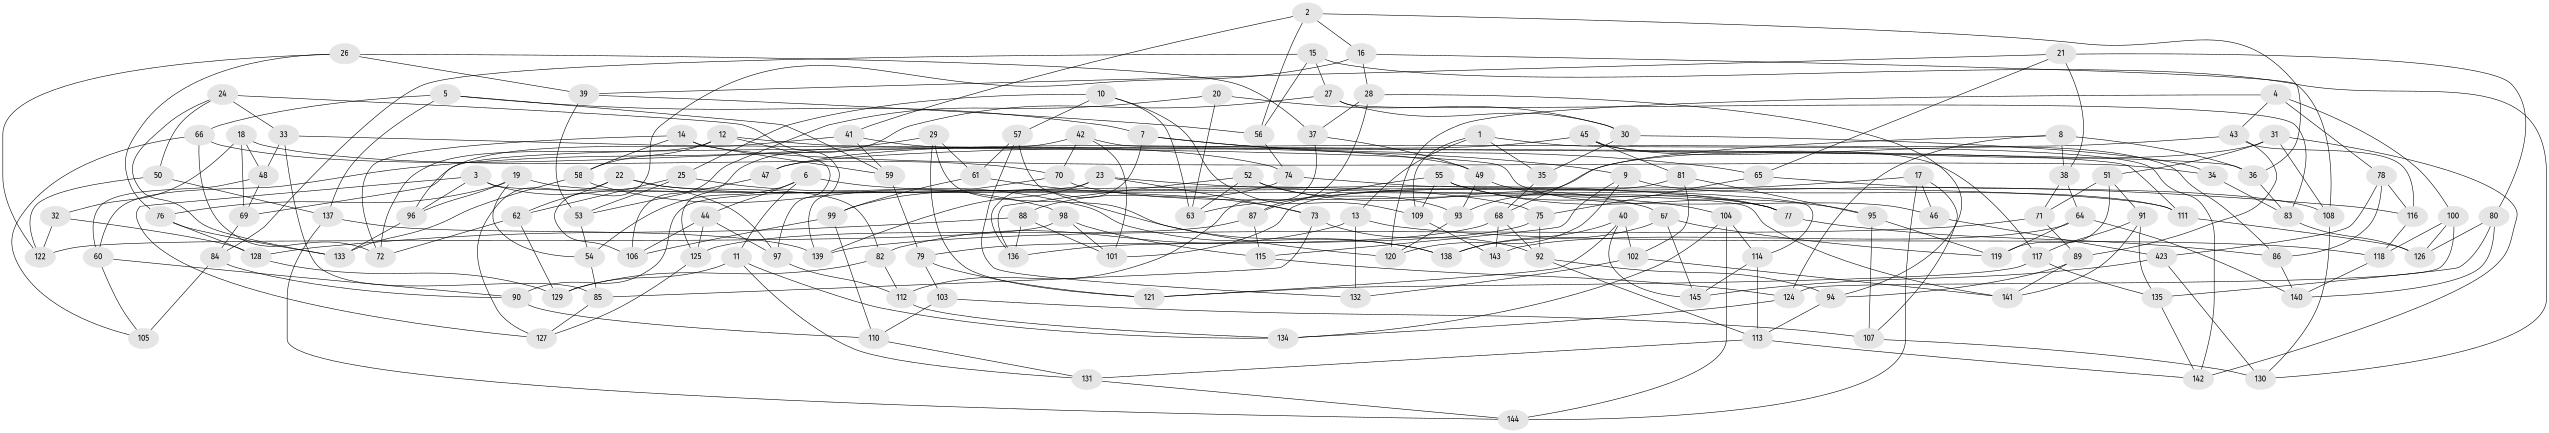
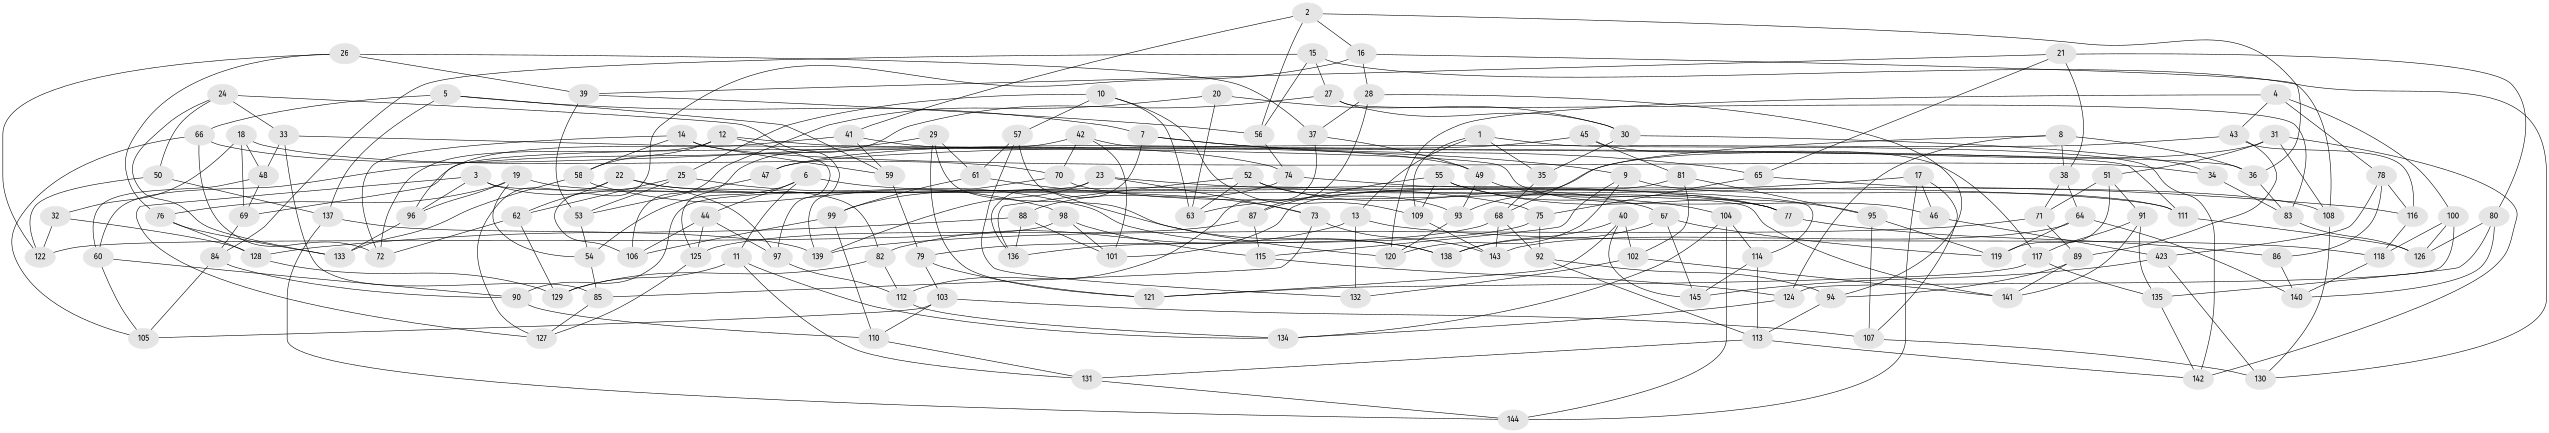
edge "45" -- "86": removed
edge "73" -- "92": now "73" -- "143"
edge "103" -- "105": added
